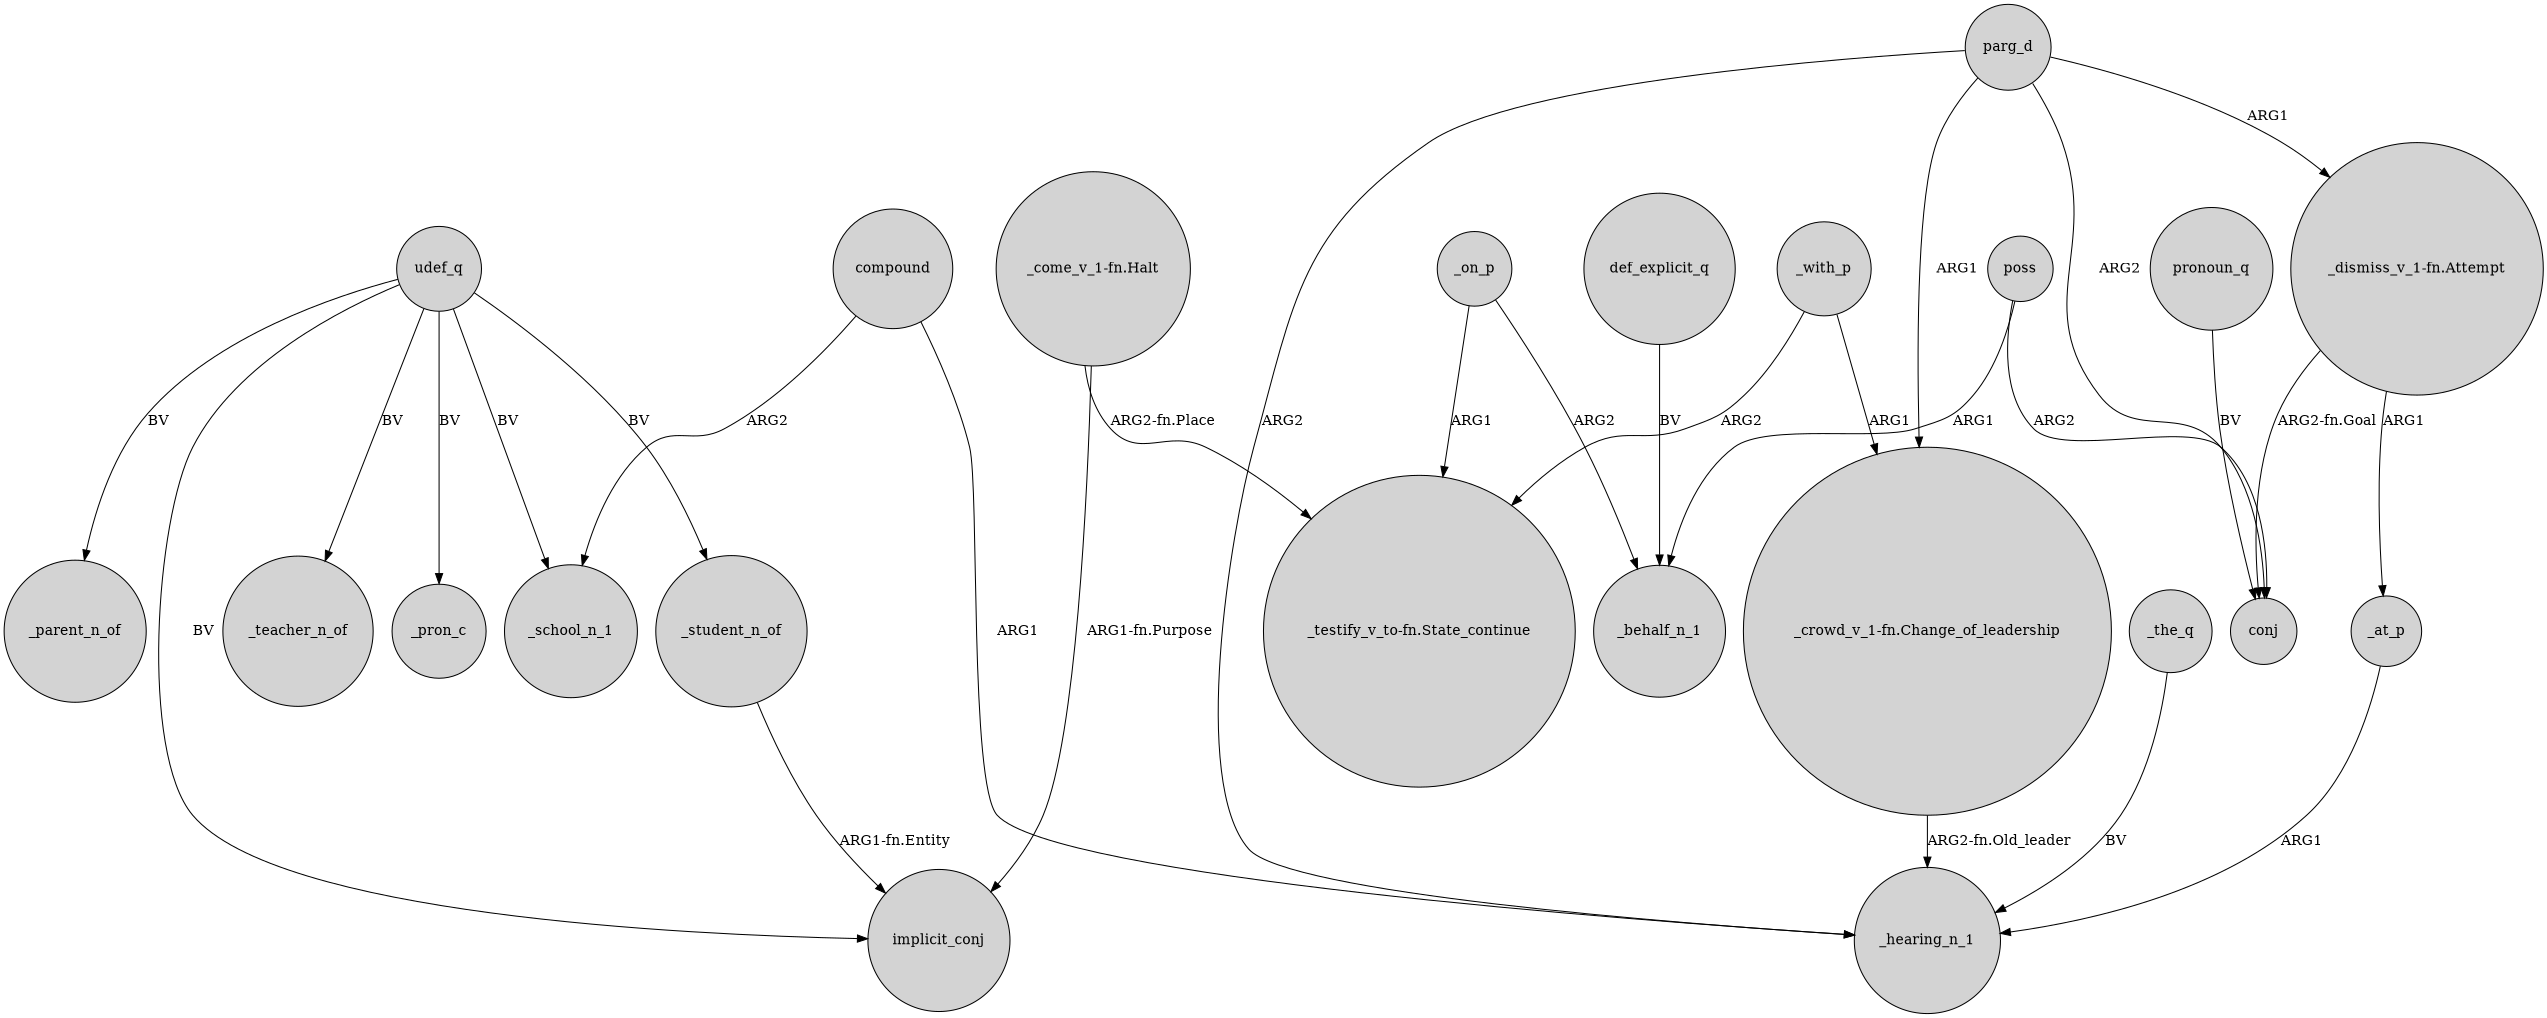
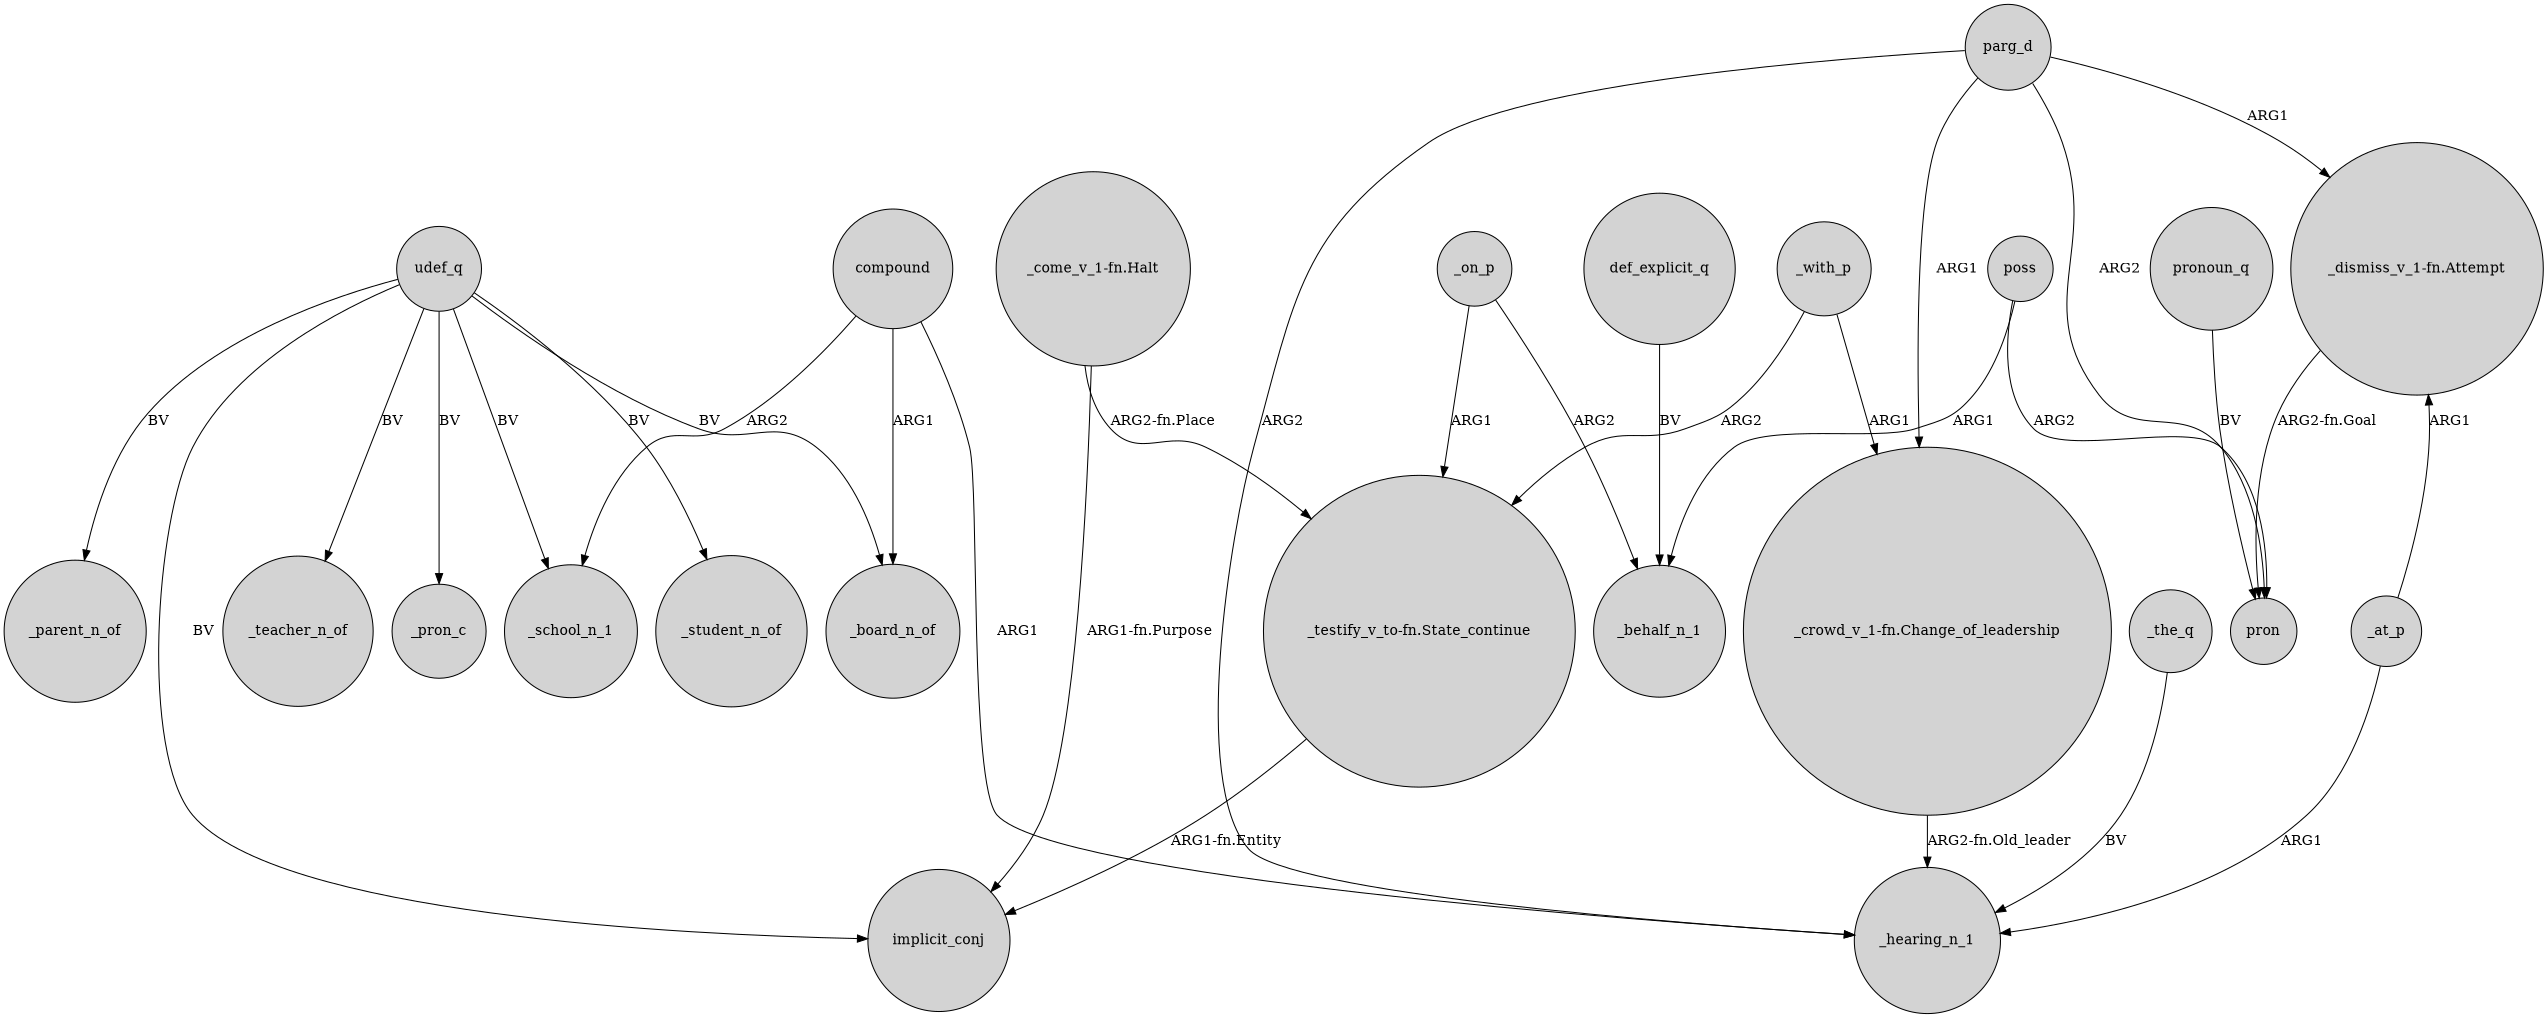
edge "_dismiss_v_1-fn.Attempt" -> "_at_p": reversed
node "_board_n_of": added
node "conj": label "conj" -> "pron"
edge "_student_n_of" -> "implicit_conj": now "_testify_v_to-fn.State_continue" -> "implicit_conj"
